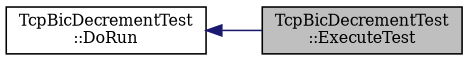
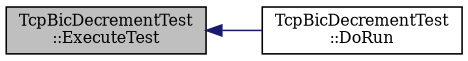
edge "TcpBicDecrementTest ::ExecuteTest" -> "TcpBicDecrementTest ::DoRun": reversed
